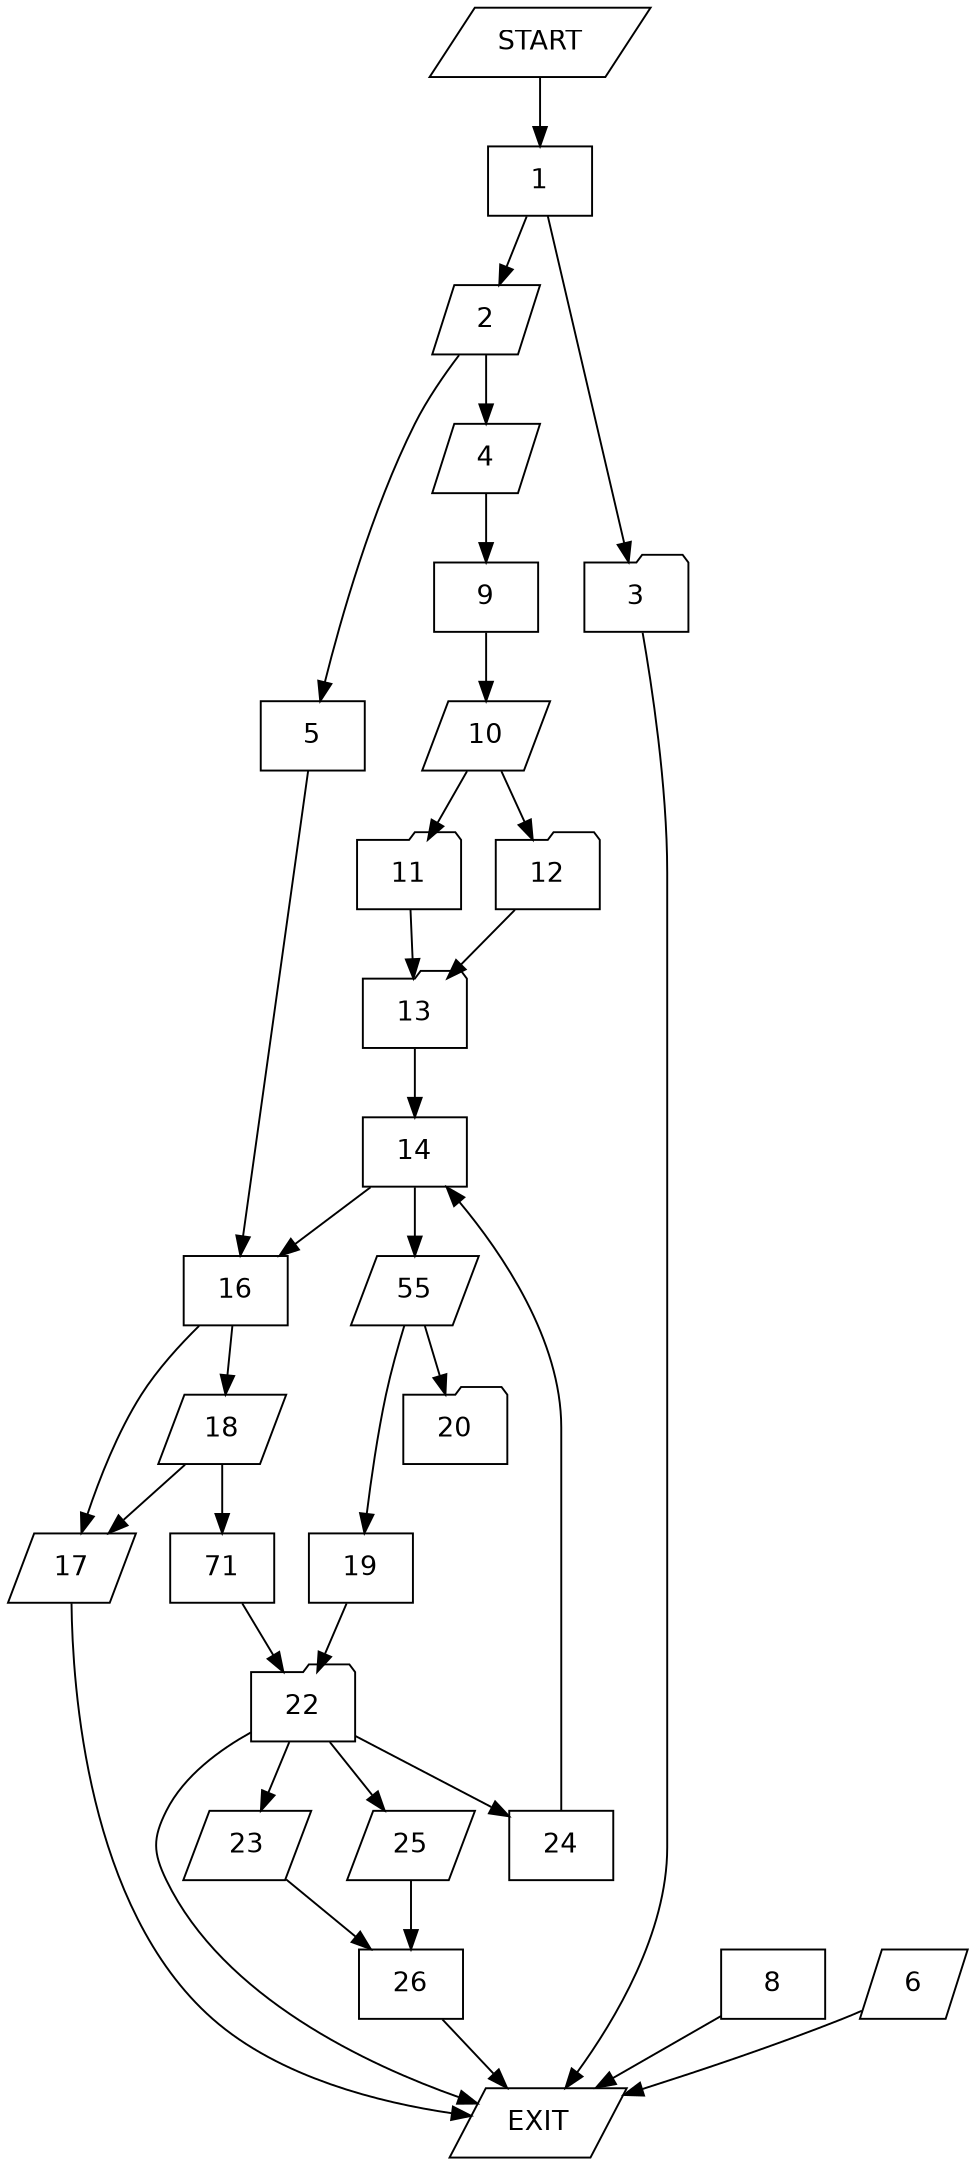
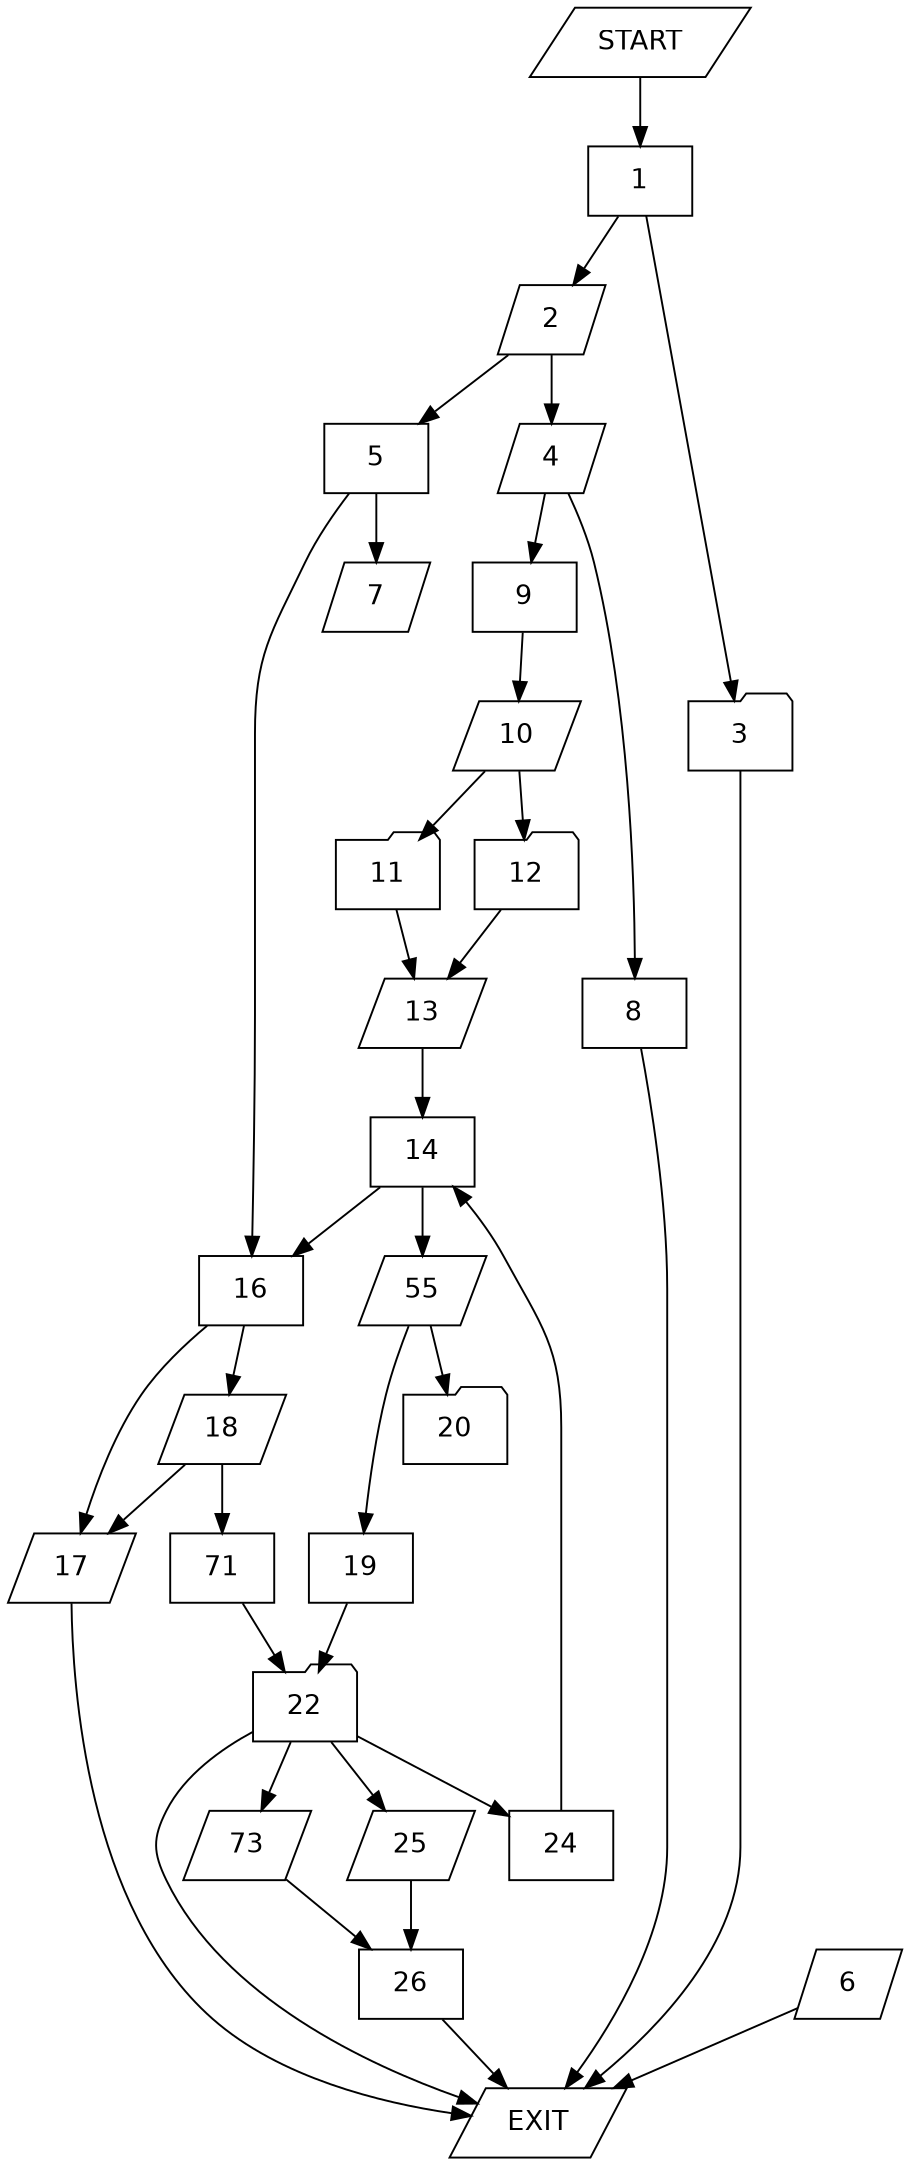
node "7": added
edge "4" -> "8": added
node "13": shape folder -> parallelogram
node "23": label "23" -> "73"
